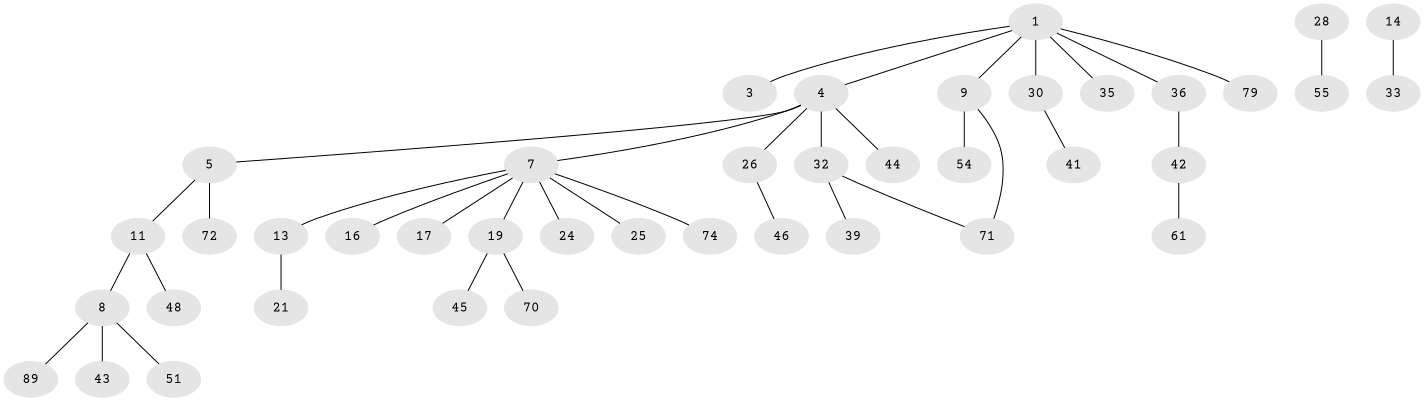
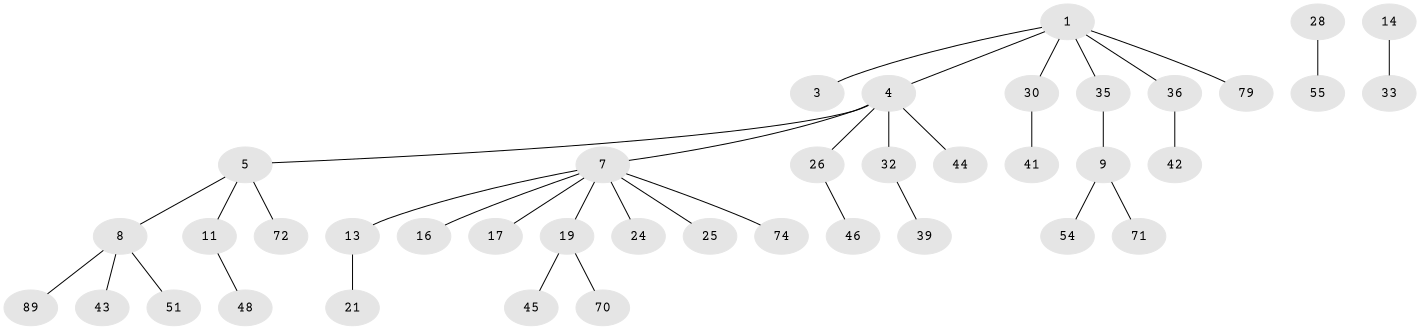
edge "1" -- "9": now "35" -- "9"
edge "32" -- "71": removed
node "61": removed
edge "11" -- "8": now "5" -- "8"
